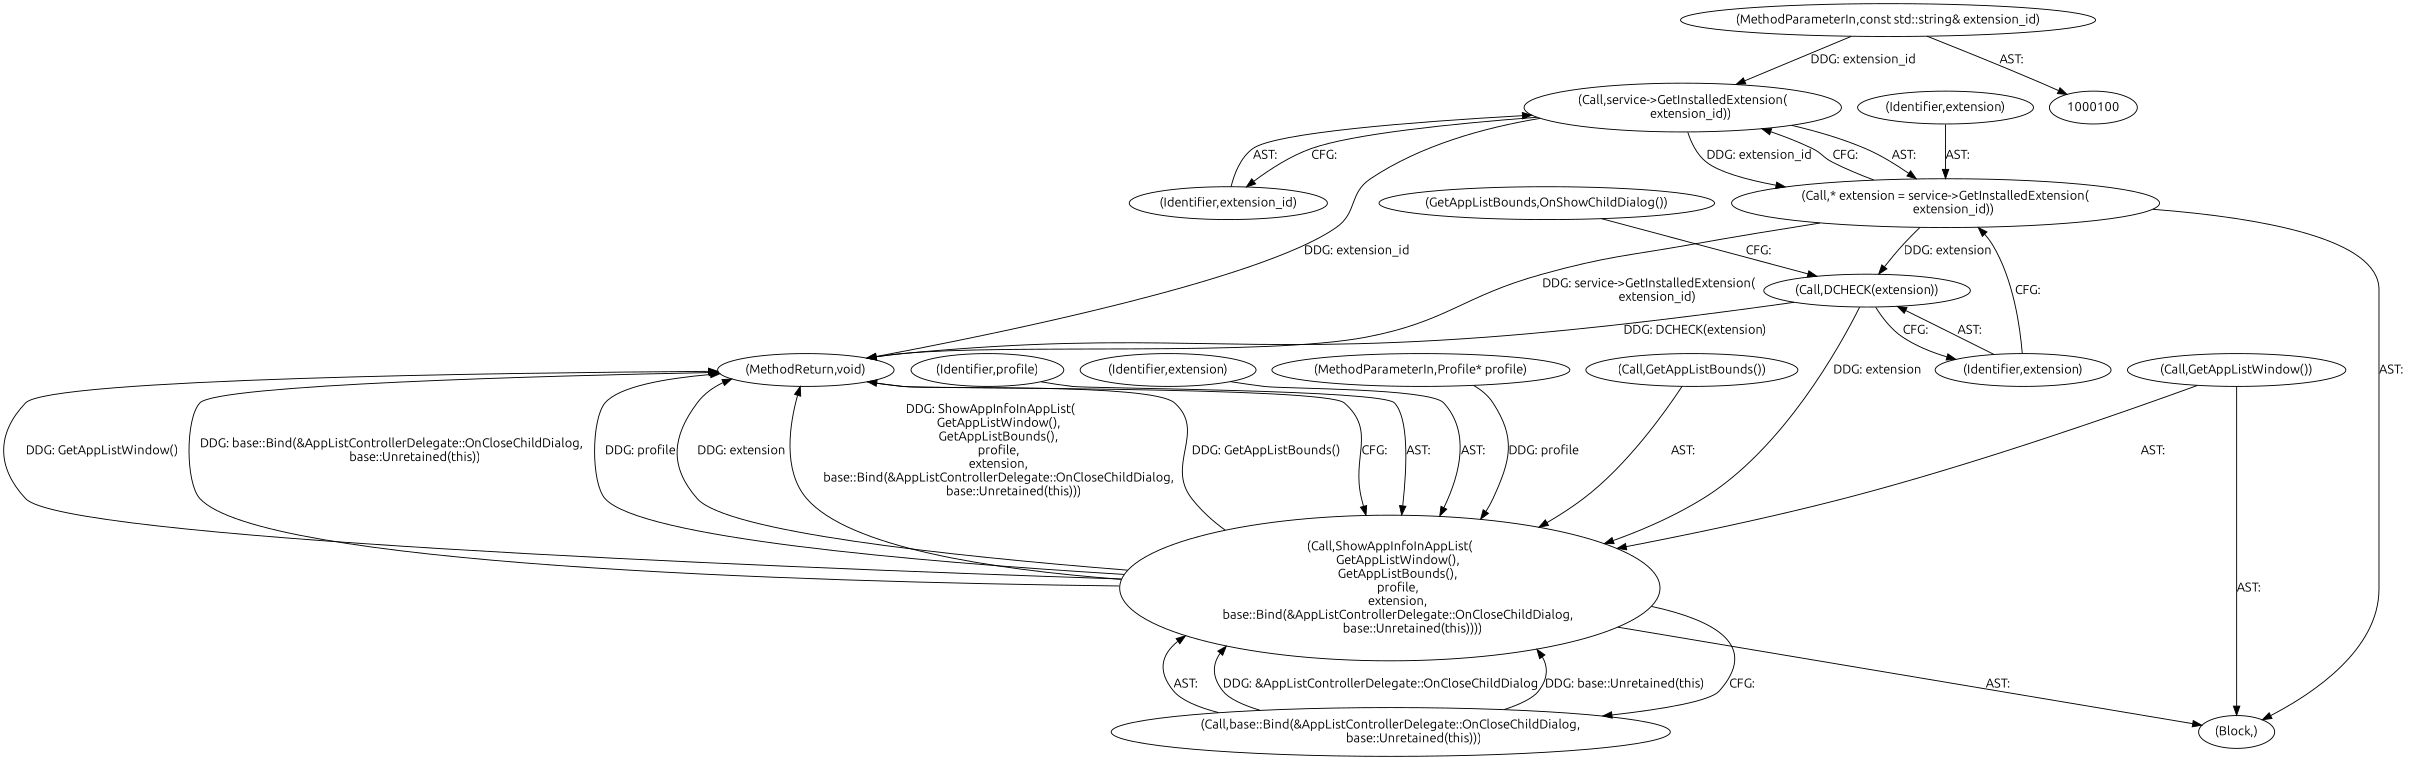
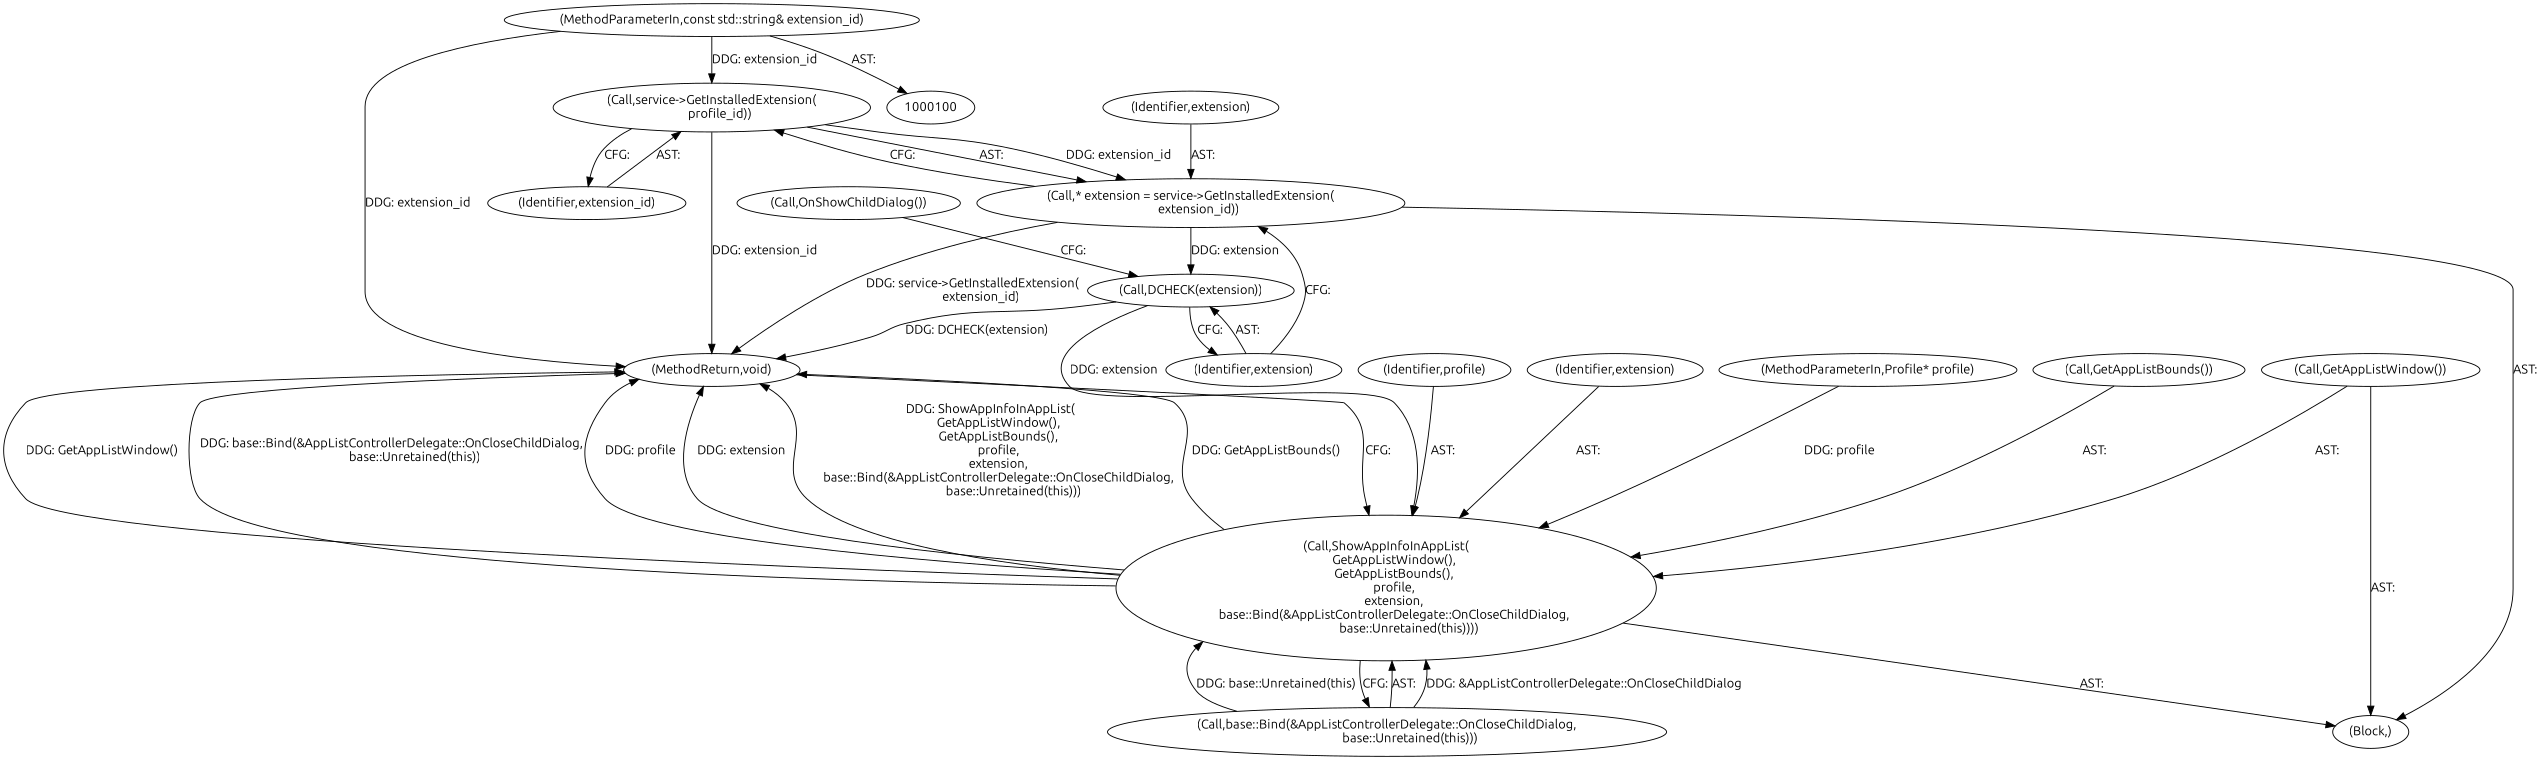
node "(Call,service->GetInstalledExtension( extension_id))": label "(Call,service->GetInstalledExtension( extension_id))" -> "(Call,service->GetInstalledExtension( profile_id))"
node "(GetAppListBounds,OnShowChildDialog())": label "(GetAppListBounds,OnShowChildDialog())" -> "(Call,OnShowChildDialog())"
edge "(MethodParameterIn,const std::string& extension_id)" -> "(MethodReturn,void)": added, label "DDG: extension_id"
